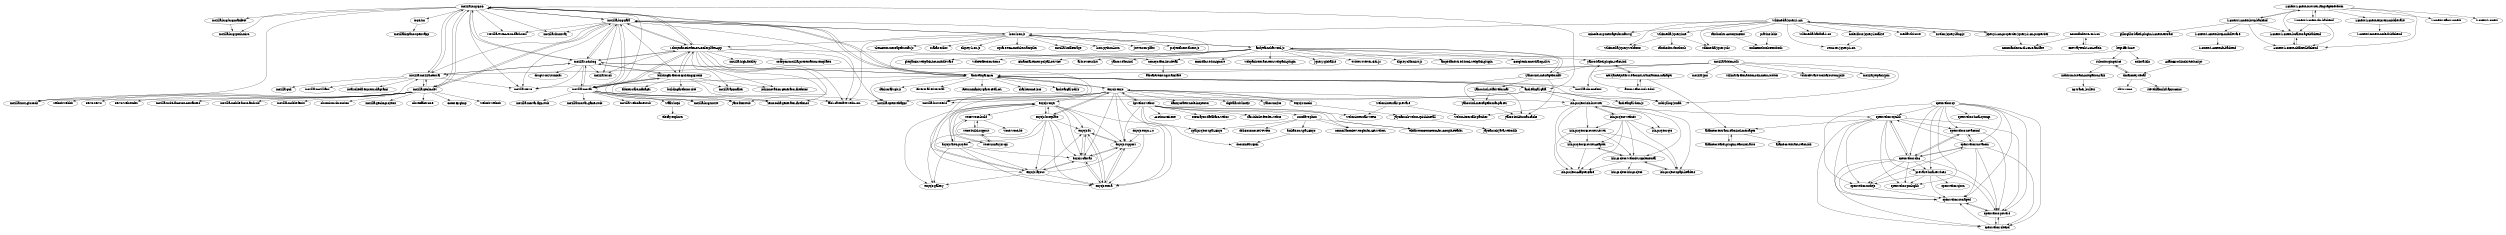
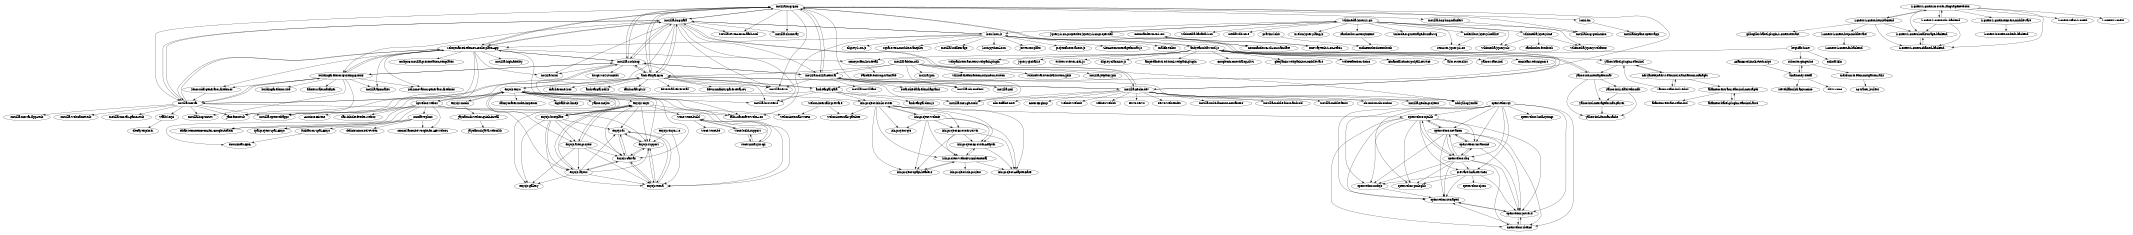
node "sotaroikeda/express-diagrams": label "sotaroikeda/express-diagrams" -> "sotaroikeda/firefox-diagrams"
edge "mozilla/mortar" -> "zenorocha/generator-firefox-os": reversed
edge "mozilla/moz-git-tools" -> "mozilla/mozilla-central": reversed
node "onecrayon/database-webos": removed
edge "openwebos/nyx-lib" -> "akameco/extract-react-intl-messages": now "openwebos/nyx-lib" -> "openwebos/novacom"
